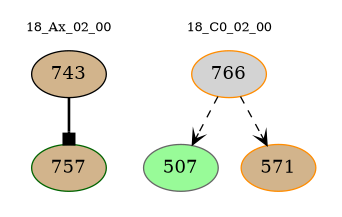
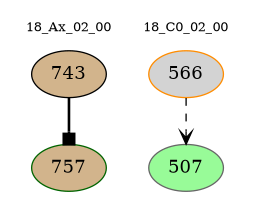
node "766": label "766" -> "566"
node "571": removed
